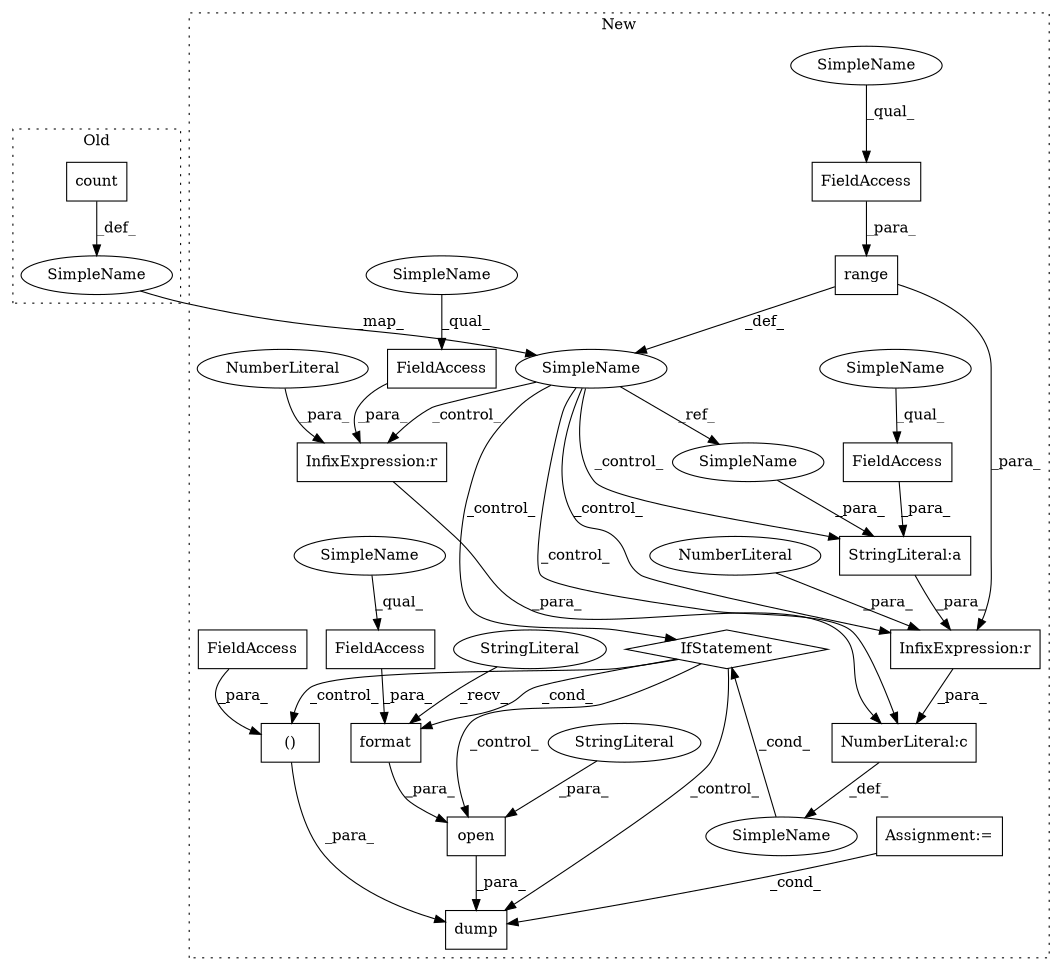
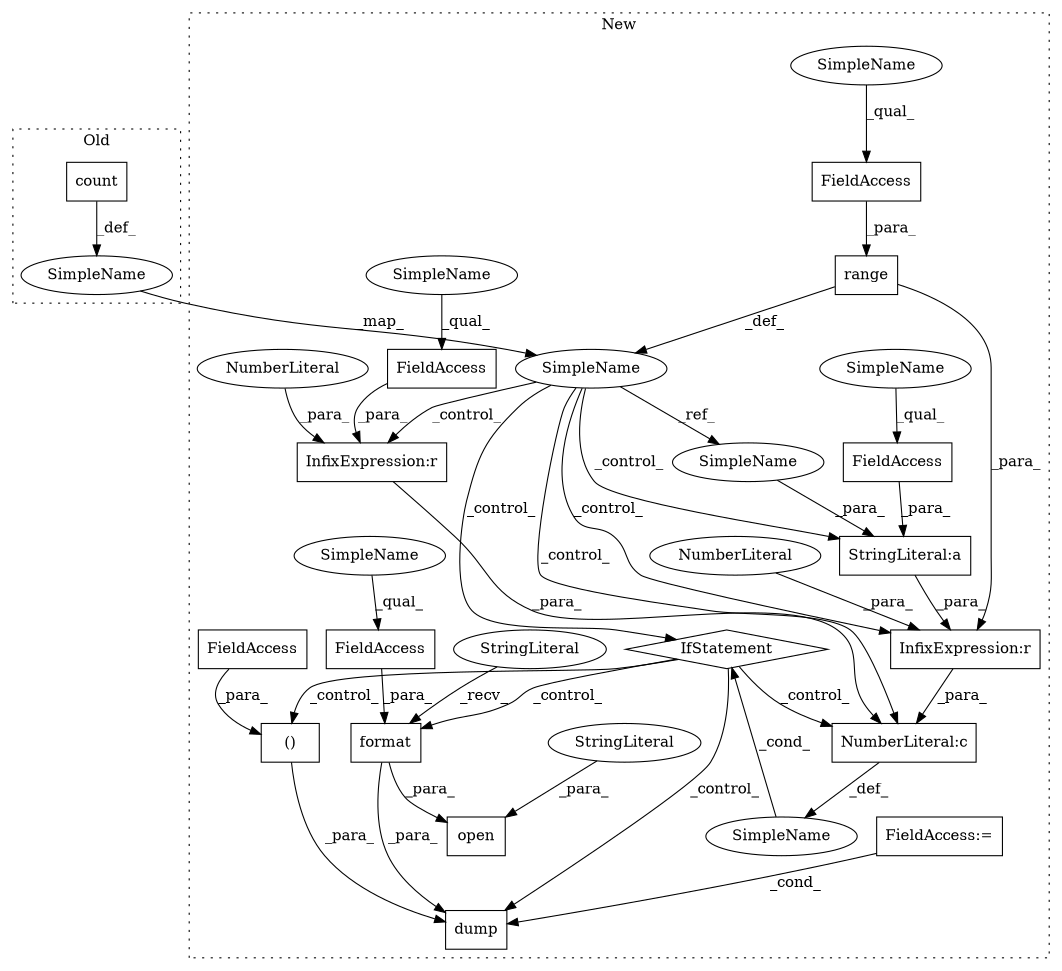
edge "IfStatement" -> "format": label "_cond_" -> "_control_"
edge "IfStatement" -> "open": now "IfStatement" -> "NumberLiteral:c"
node "Assignment:=": label "Assignment:=" -> "FieldAccess:="
edge "open" -> "dump": now "format" -> "dump"
